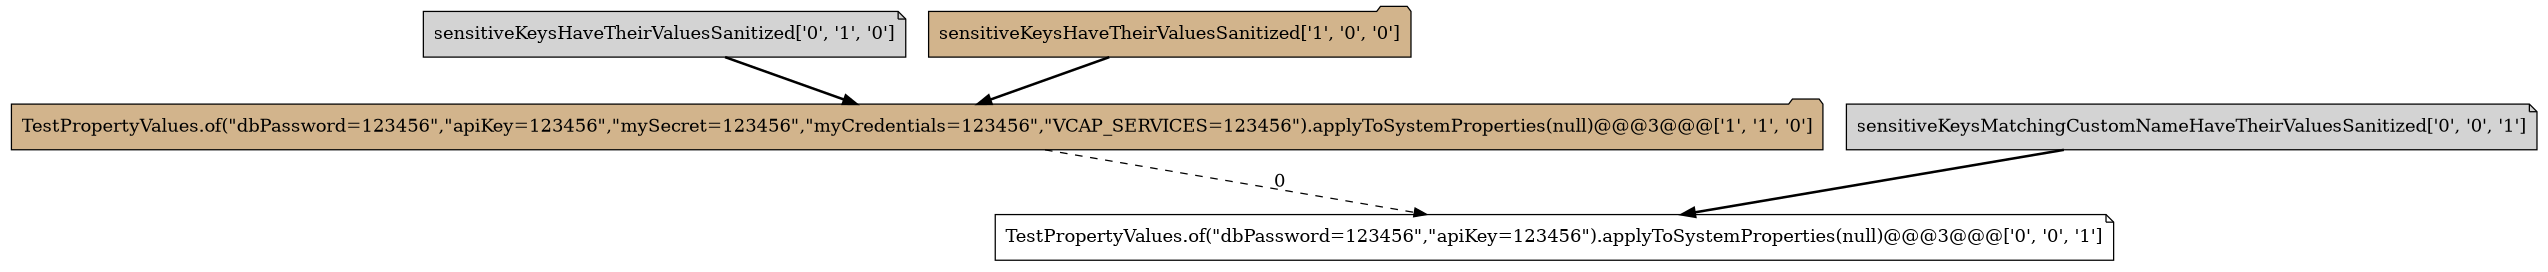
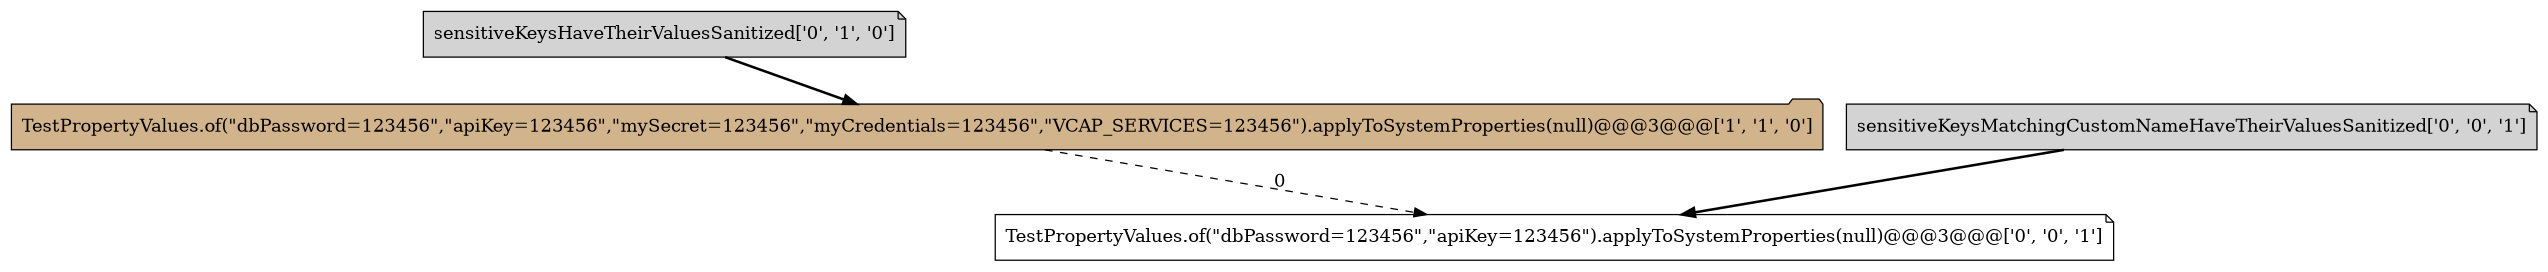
node "sensitiveKeysHaveTheirValuesSanitized['1', '0', '0']": removed
